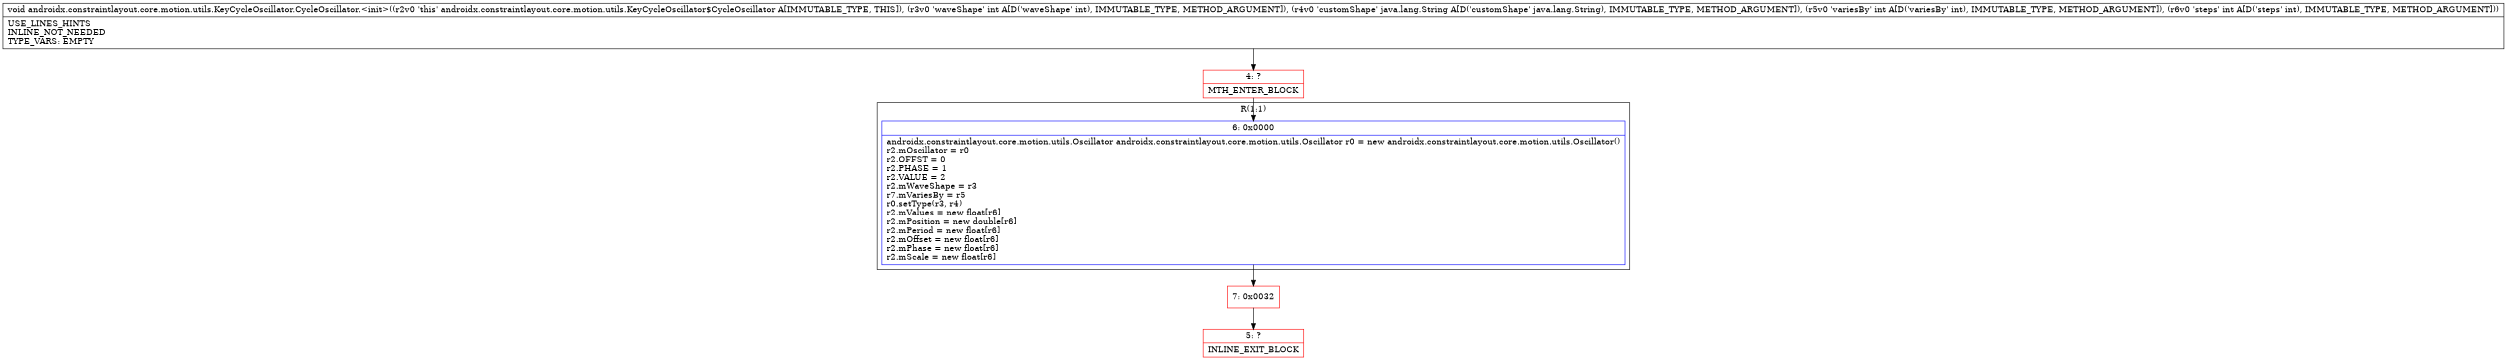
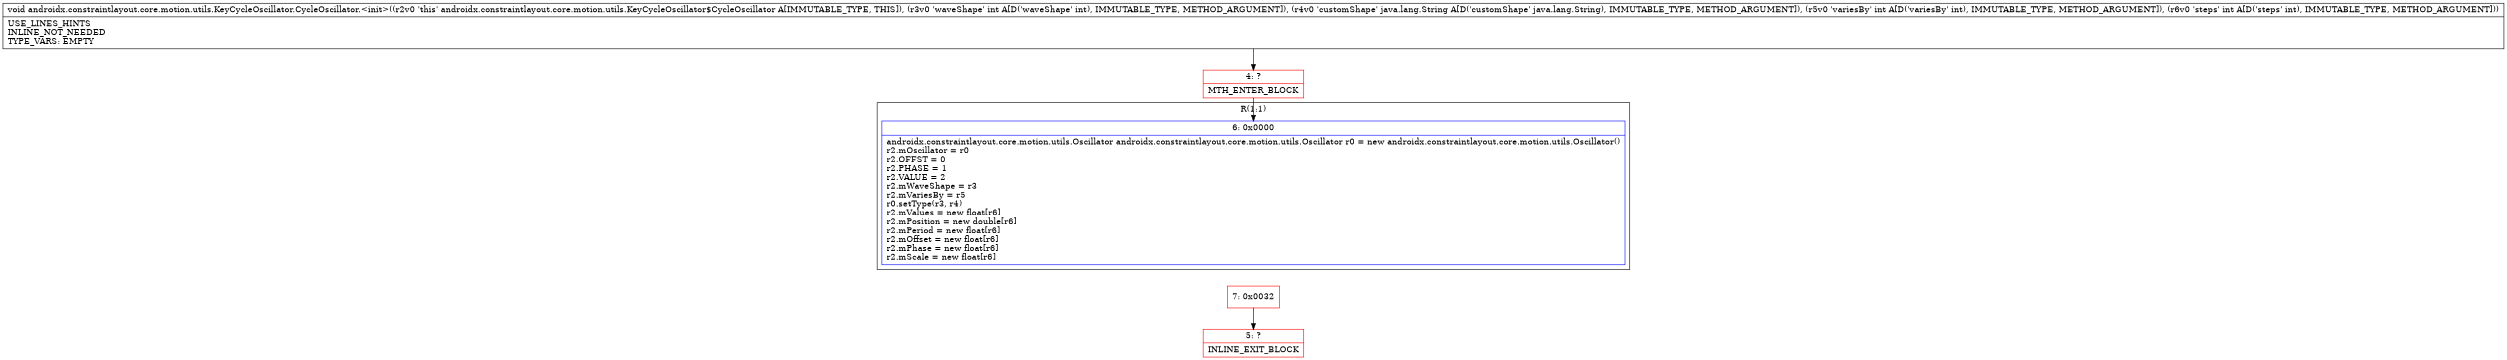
node "6: 0x0000": text "r7.mVariesBy = r5" -> "r2.mVariesBy = r5"
edge "6: 0x0000" -> "7: 0x0032": removed
